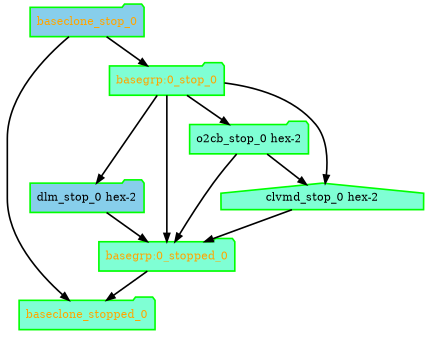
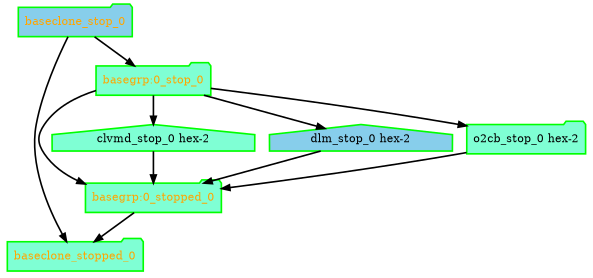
edge "o2cb_stop_0 hex-2" -> "clvmd_stop_0 hex-2": removed
node "dlm_stop_0 hex-2": shape folder -> house
